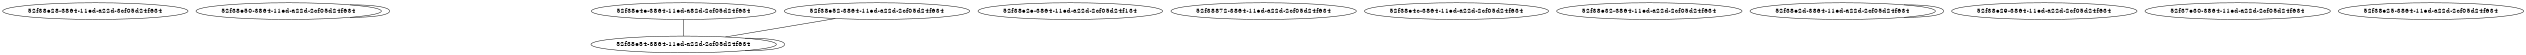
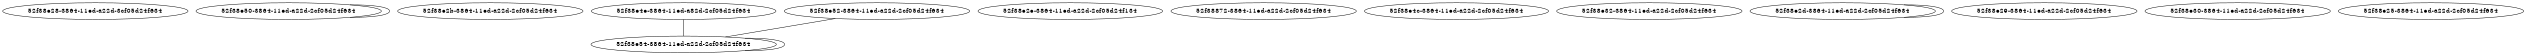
node "52f38e2b-3864-11ed-a22d-2cf05d24f634": added
node "52f37e30-3864-11ed-a22d-2cf05d24f634": label "52f37e30-3864-11ed-a22d-2cf05d24f634" -> "52f38e30-3864-11ed-a22d-2cf05d24f634"
